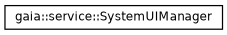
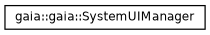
node "gaia::service::SystemUIManager": label "gaia::service::SystemUIManager" -> "gaia::gaia::SystemUIManager"
